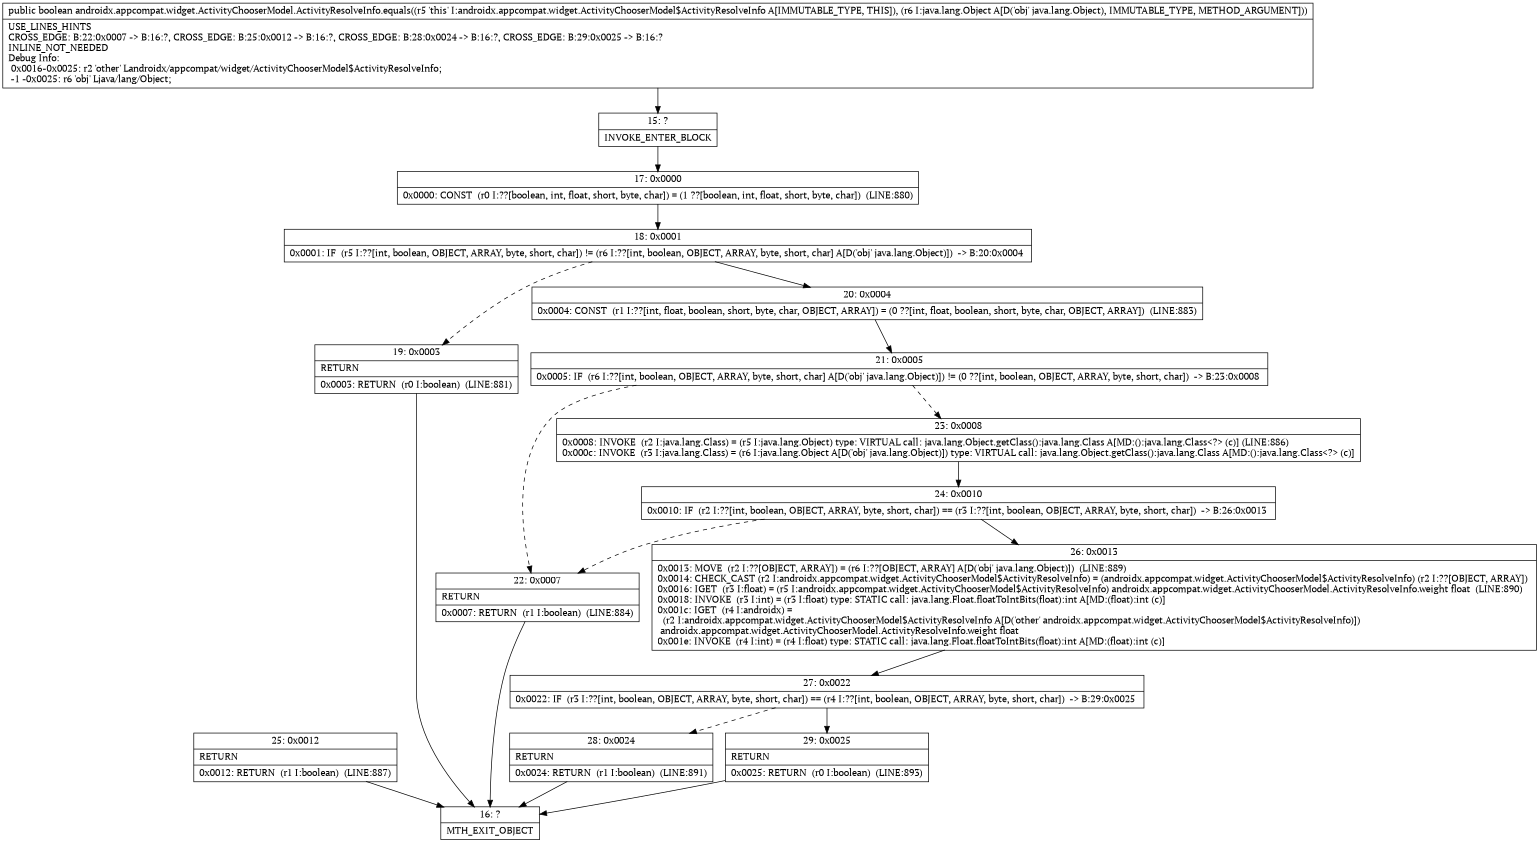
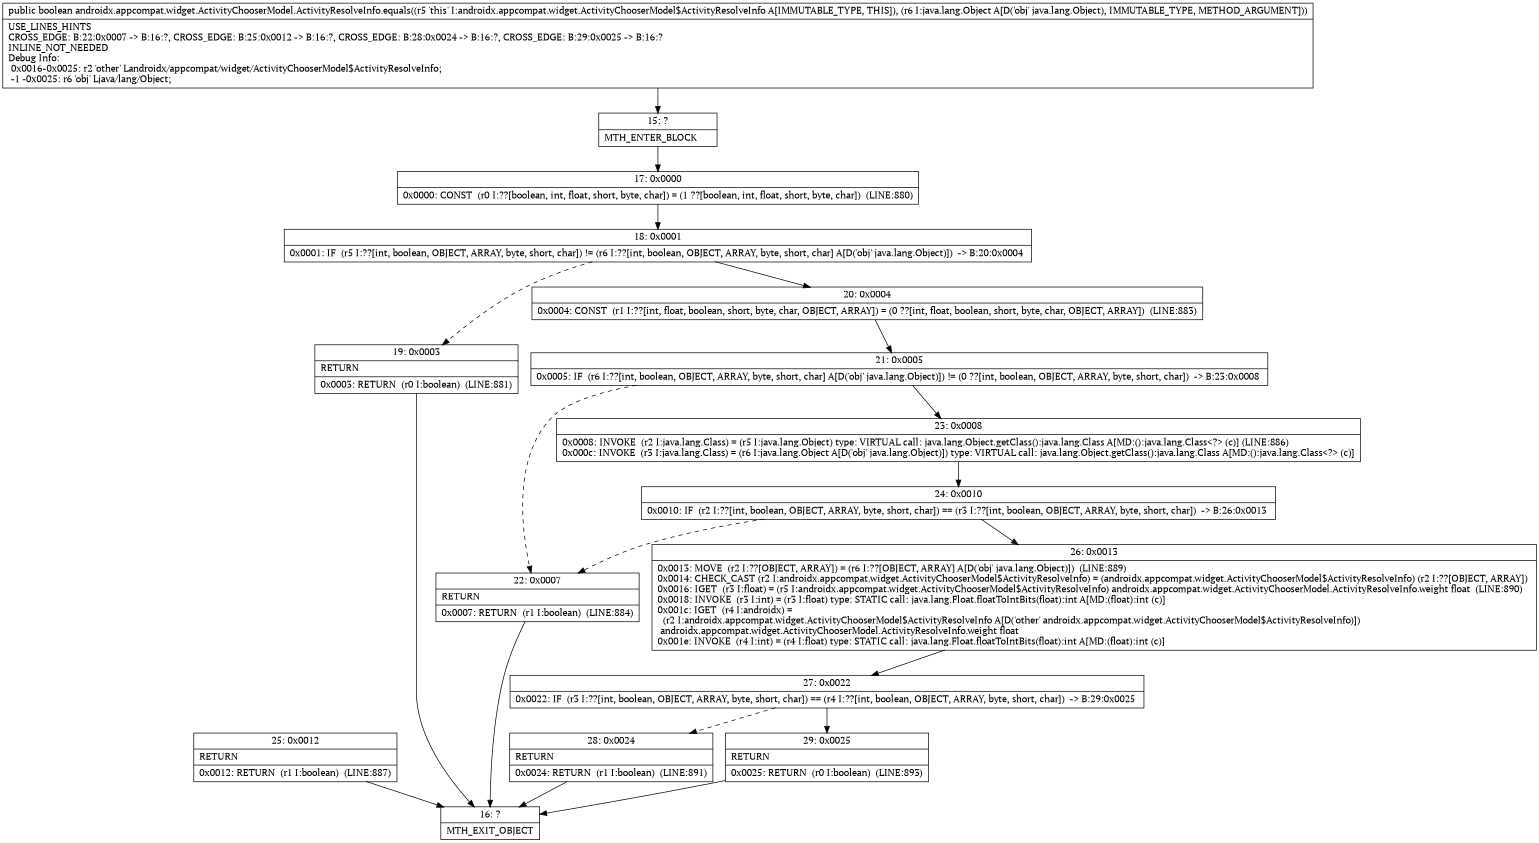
node "15: ?": text "INVOKE_ENTER_BLOCK" -> "MTH_ENTER_BLOCK"
edge "21: 0x0005" -> "23: 0x0008": style dashed -> solid
